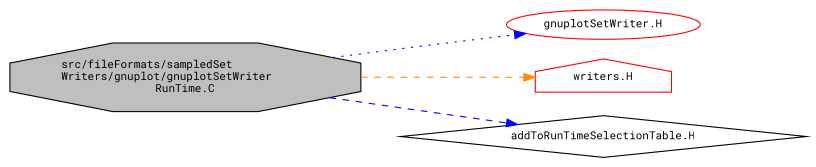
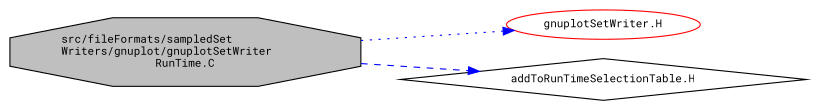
node "writers.H": removed
